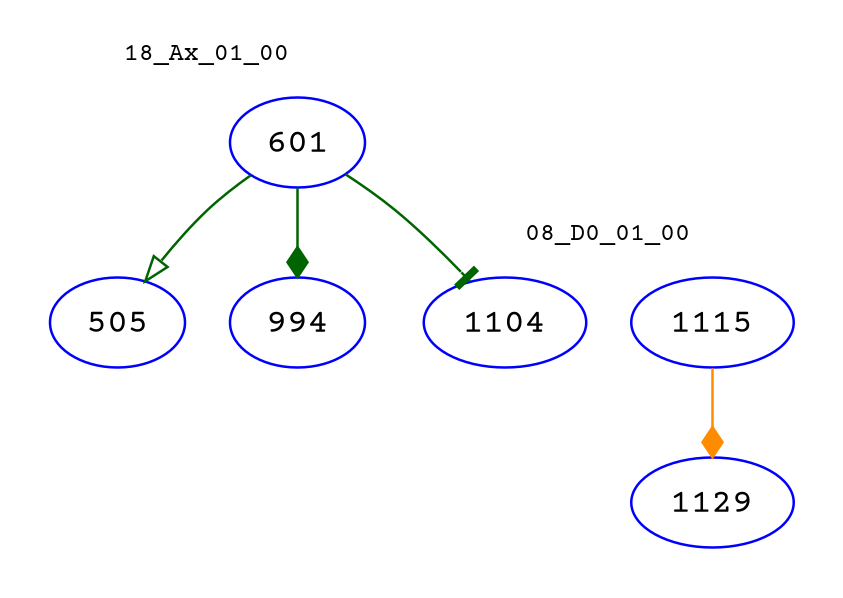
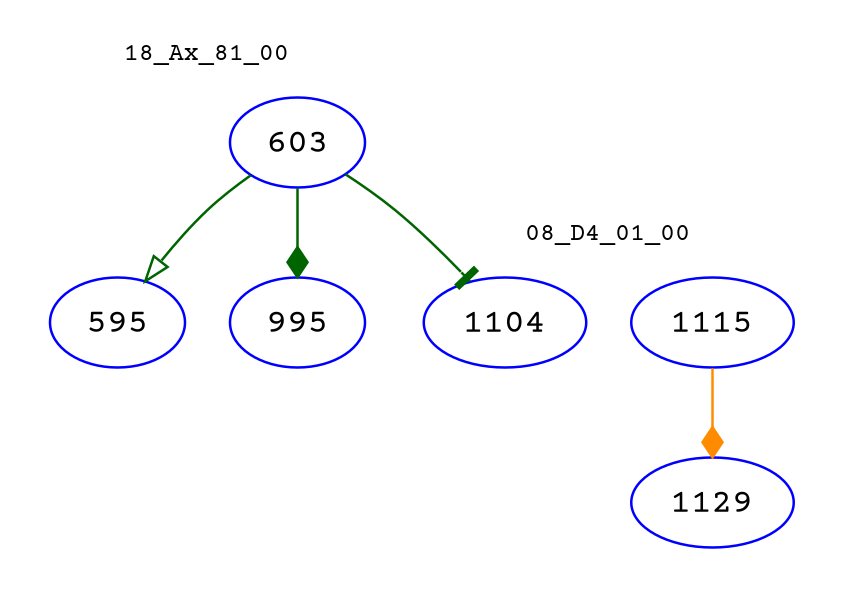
cluster "18_Ax_01_00": label "18_Ax_01_00" -> "18_Ax_81_00"
node "601": label "601" -> "603"
cluster "08_D0_01_00": label "08_D0_01_00" -> "08_D4_01_00"
node "505": label "505" -> "595"
node "994": label "994" -> "995"
